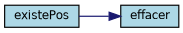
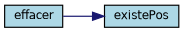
edge "existePos" -> "effacer": reversed
